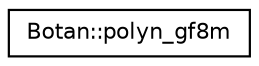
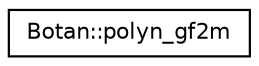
node "Botan::polyn_gf8m": label "Botan::polyn_gf8m" -> "Botan::polyn_gf2m"
